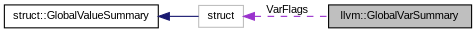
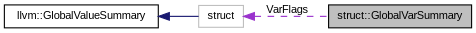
node "struct::GlobalValueSummary": label "struct::GlobalValueSummary" -> "llvm::GlobalValueSummary"
node "llvm::GlobalVarSummary": label "llvm::GlobalVarSummary" -> "struct::GlobalVarSummary"
